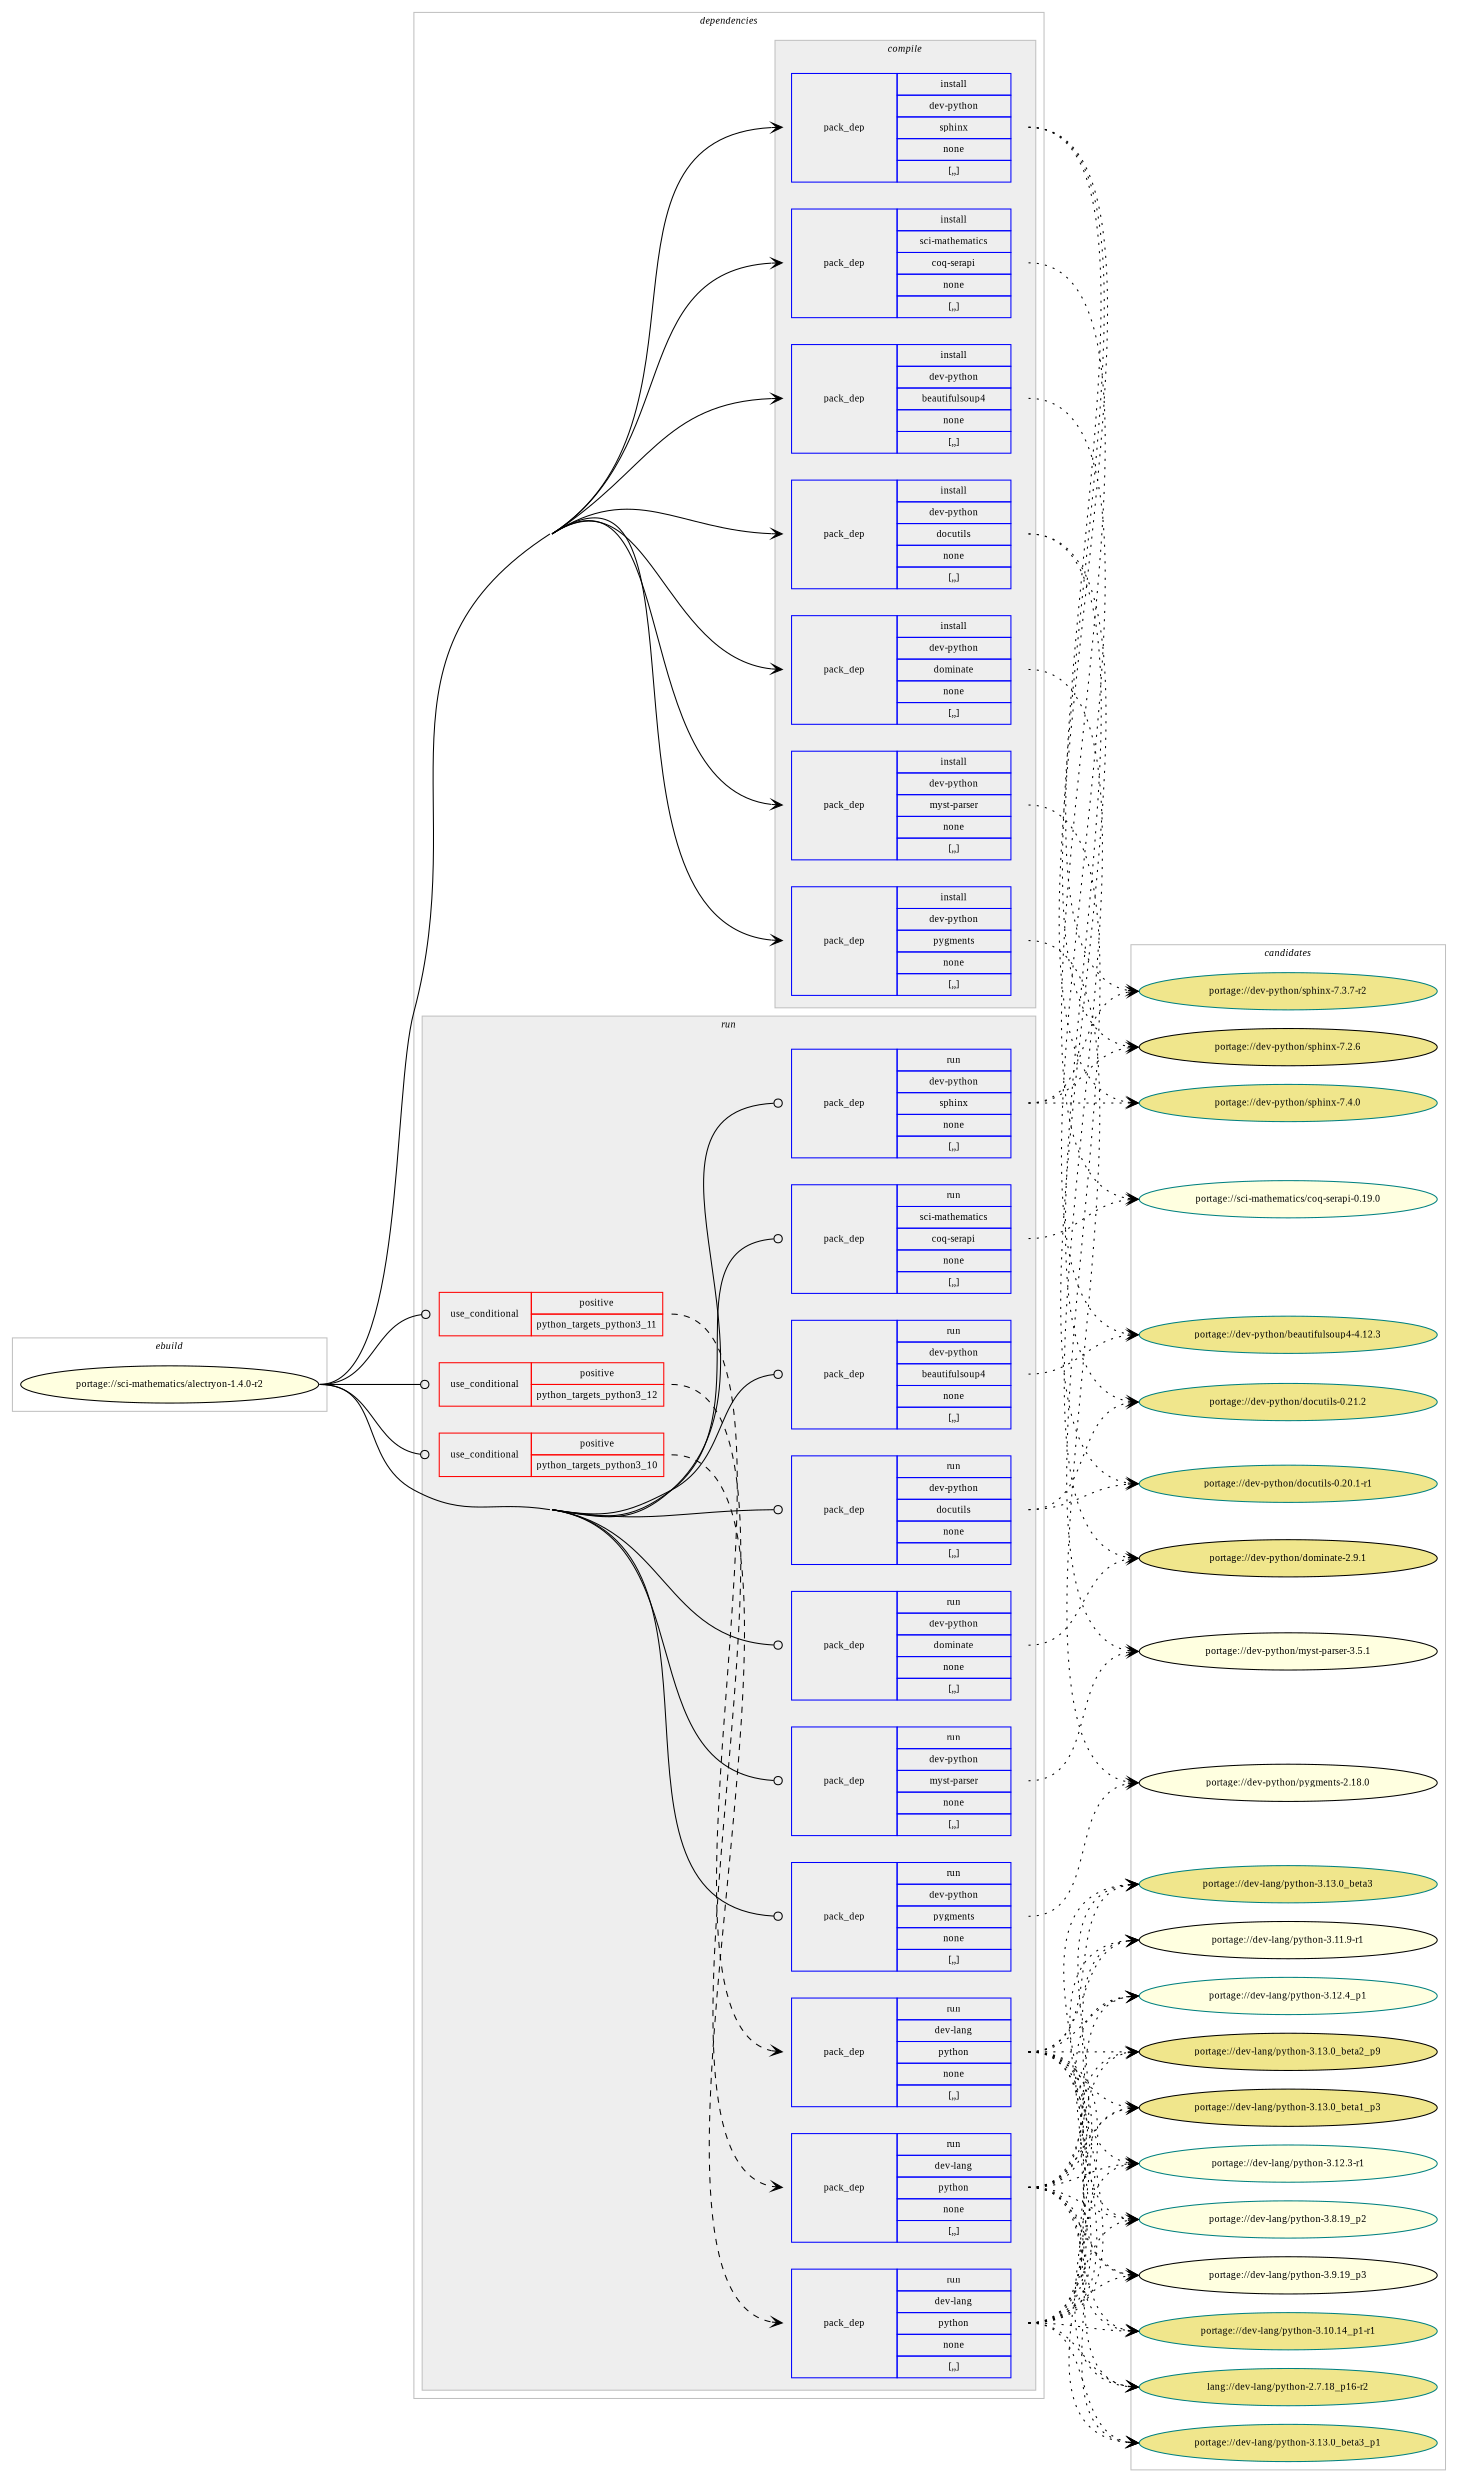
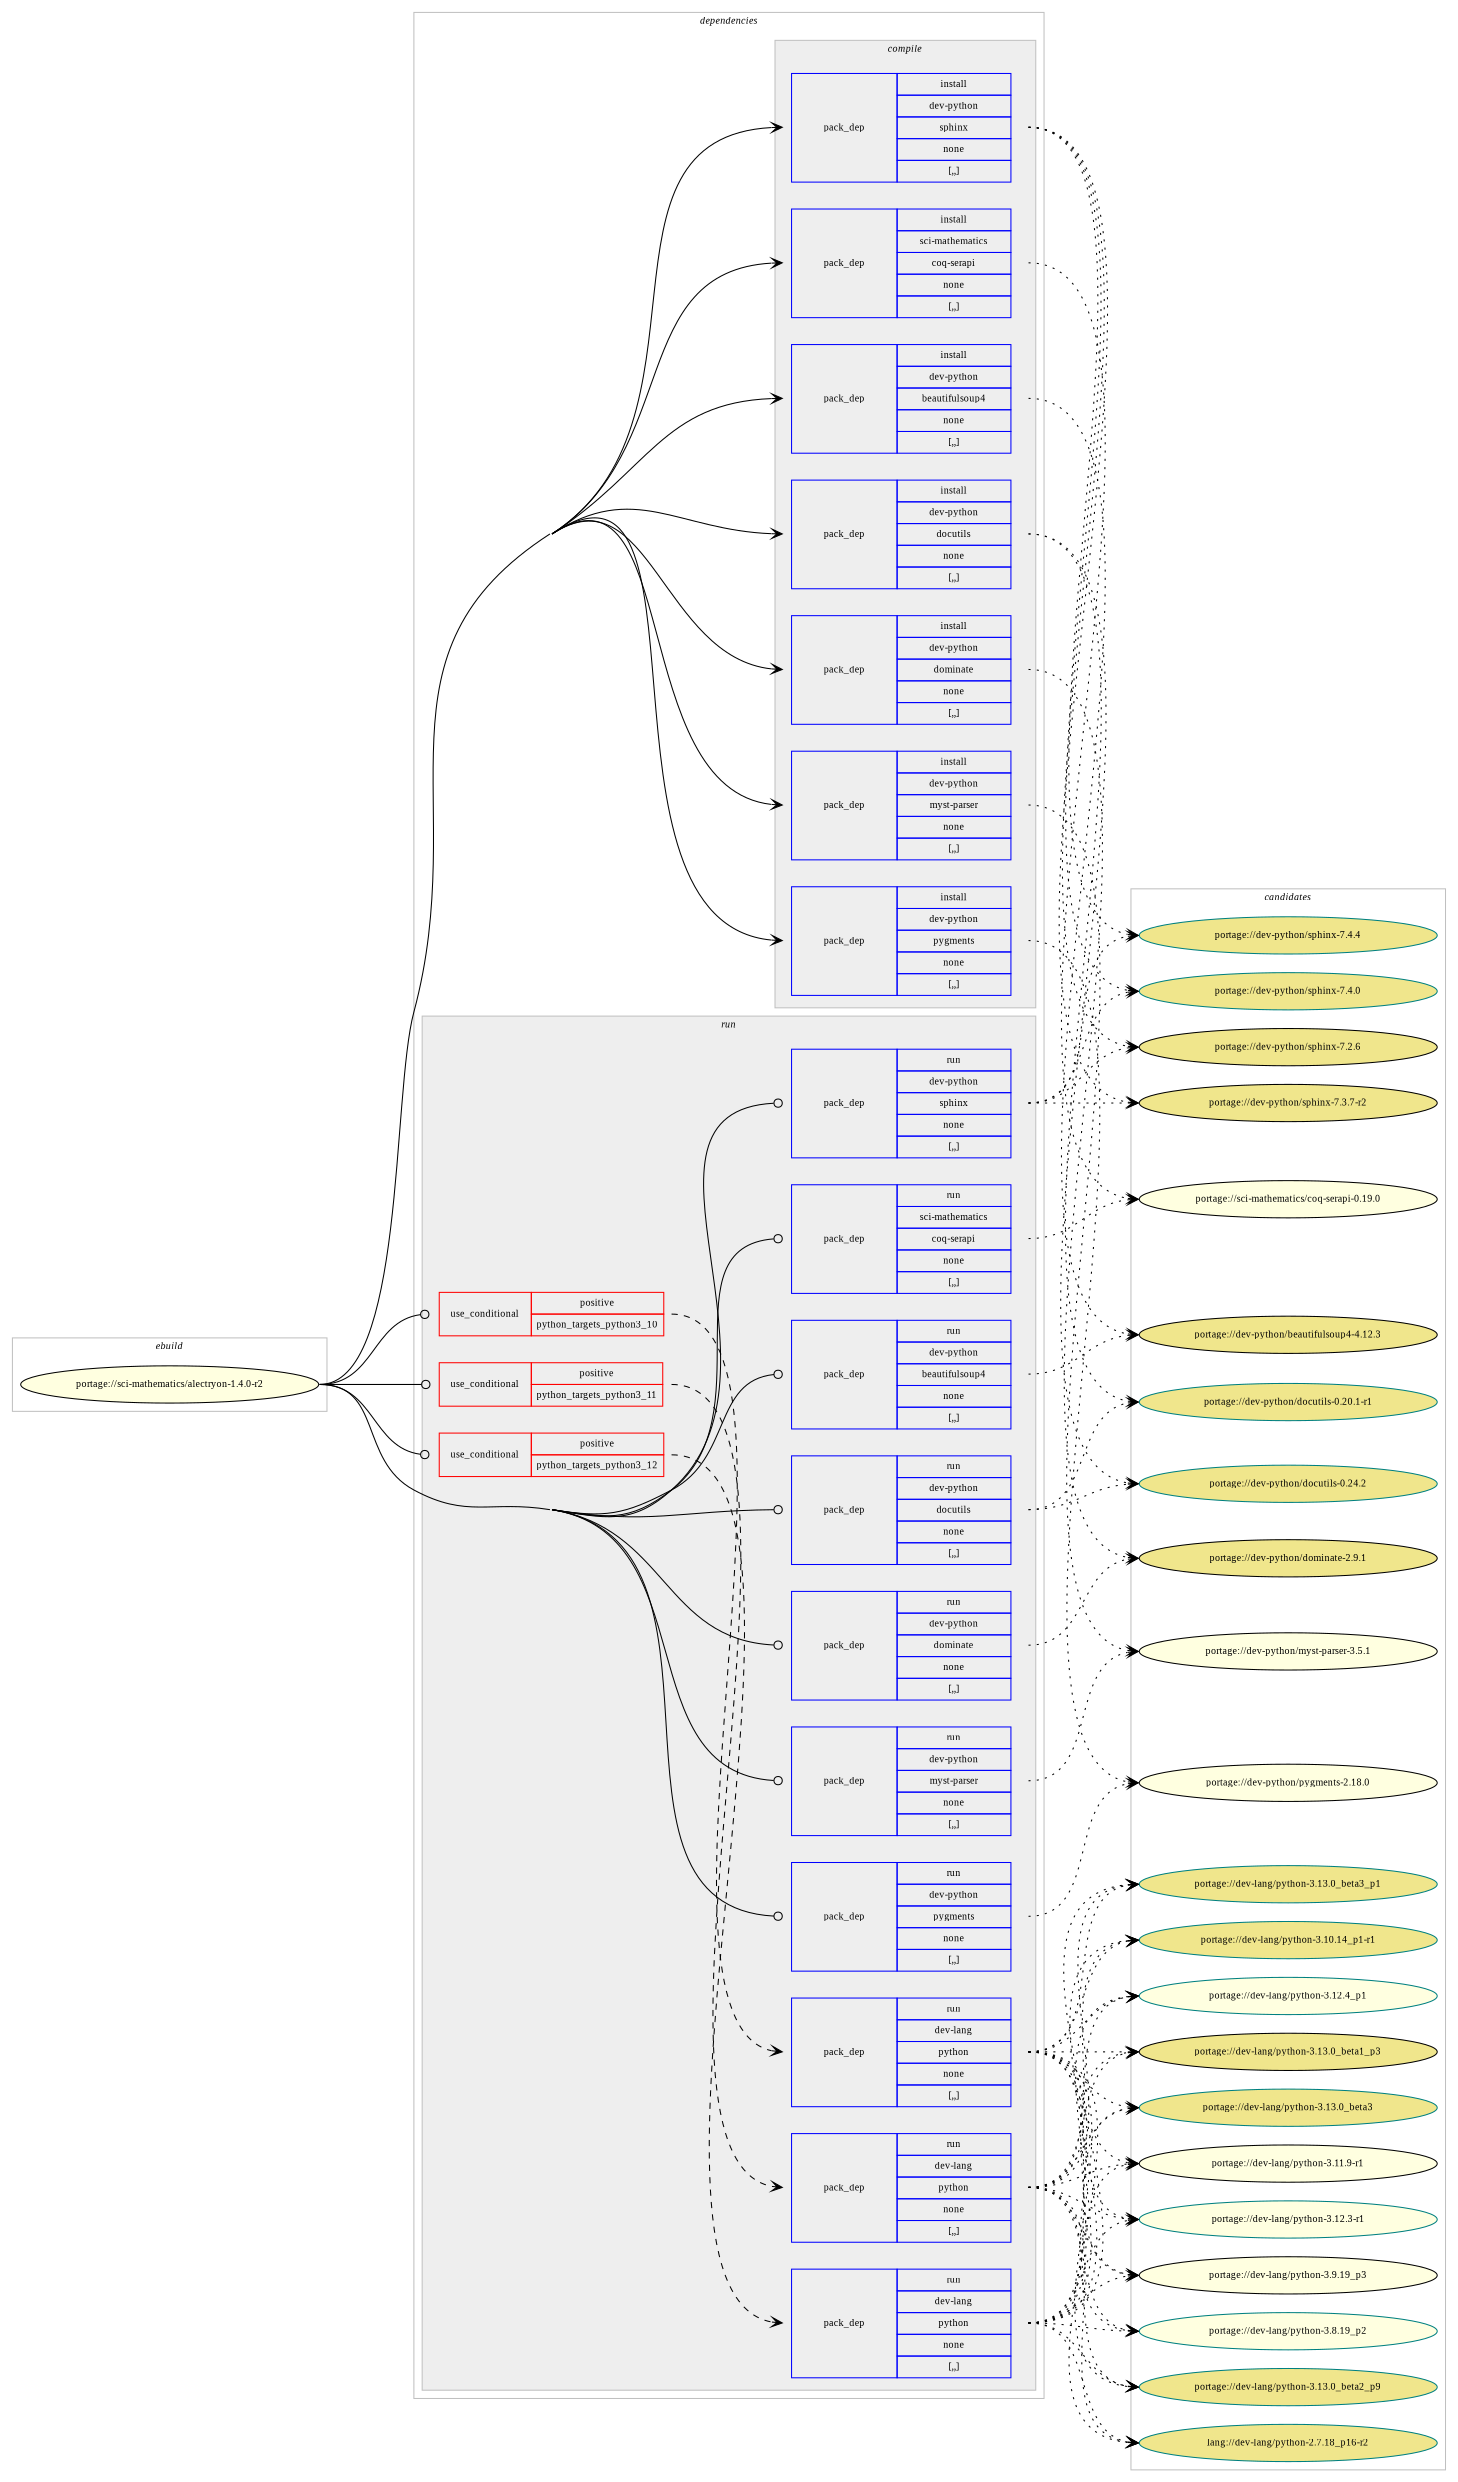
node "portage://dev-python/sphinx-7.4.4": added
node "portage://dev-python/sphinx-7.3.7-r2": color teal -> black
node "portage://sci-mathematics/coq-serapi-0.19.0": color teal -> black
node "portage://dev-python/beautifulsoup4-4.12.3": color teal -> black
node "portage://dev-python/docutils-0.21.2": label "portage://dev-python/docutils-0.21.2" -> "portage://dev-python/docutils-0.24.2"
node "portage://dev-lang/python-3.13.0_beta2_p9": color black -> teal
